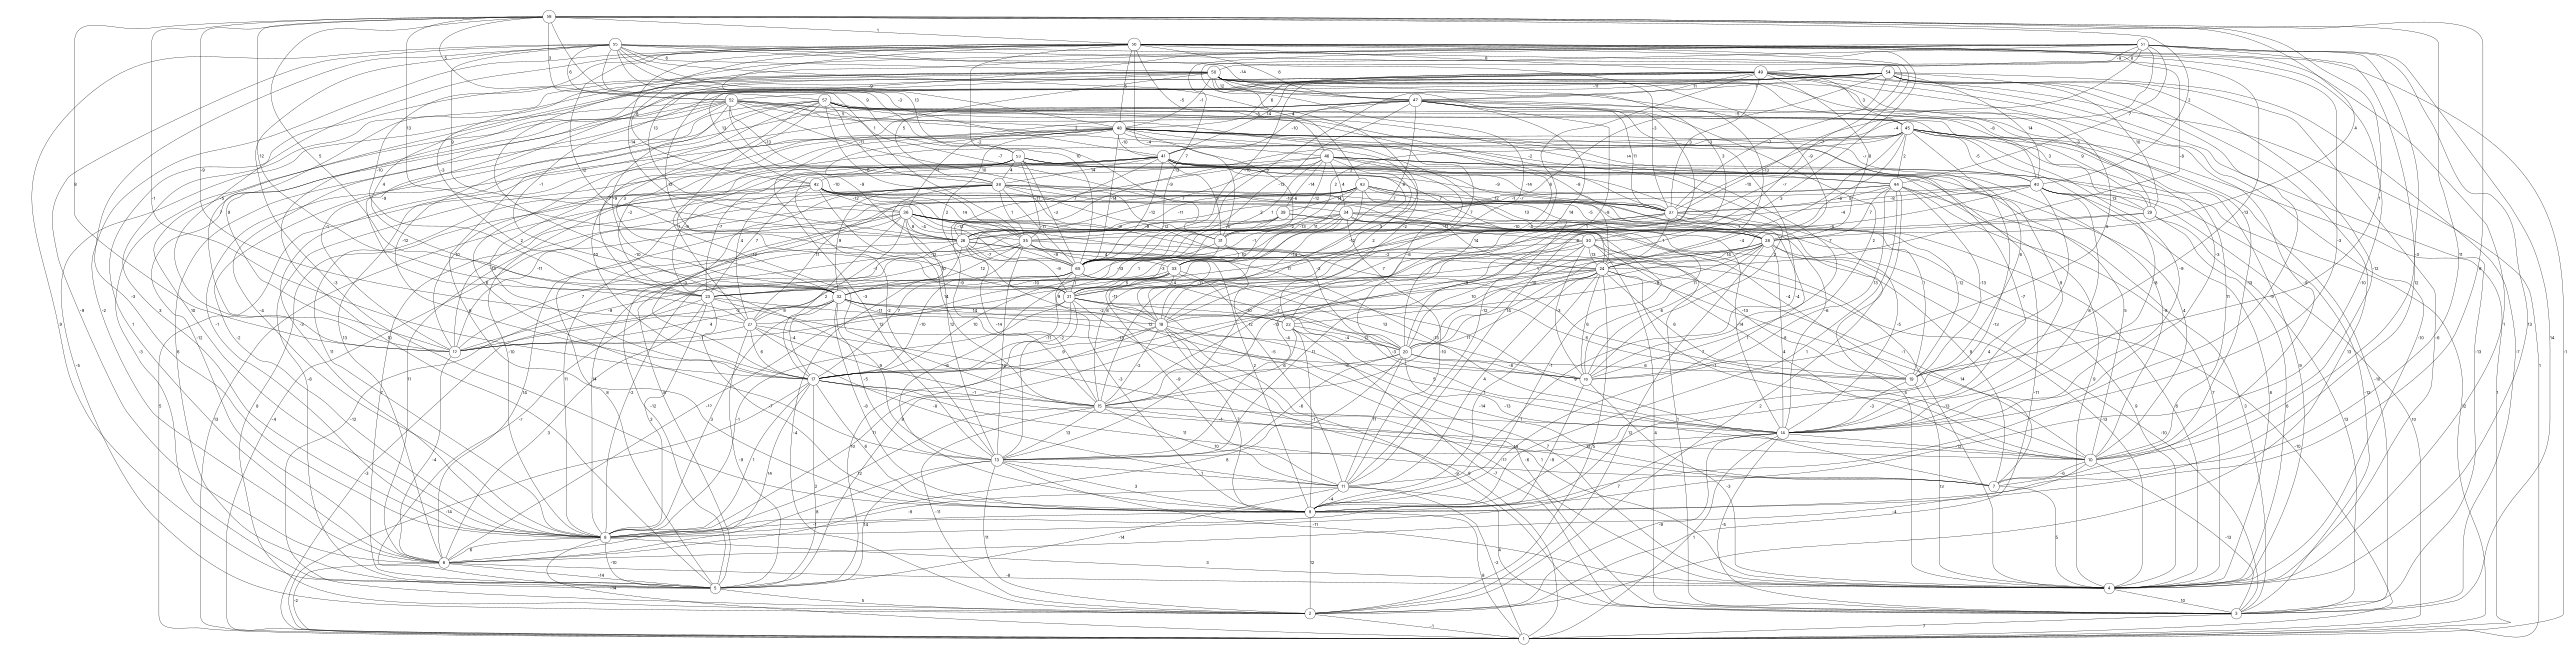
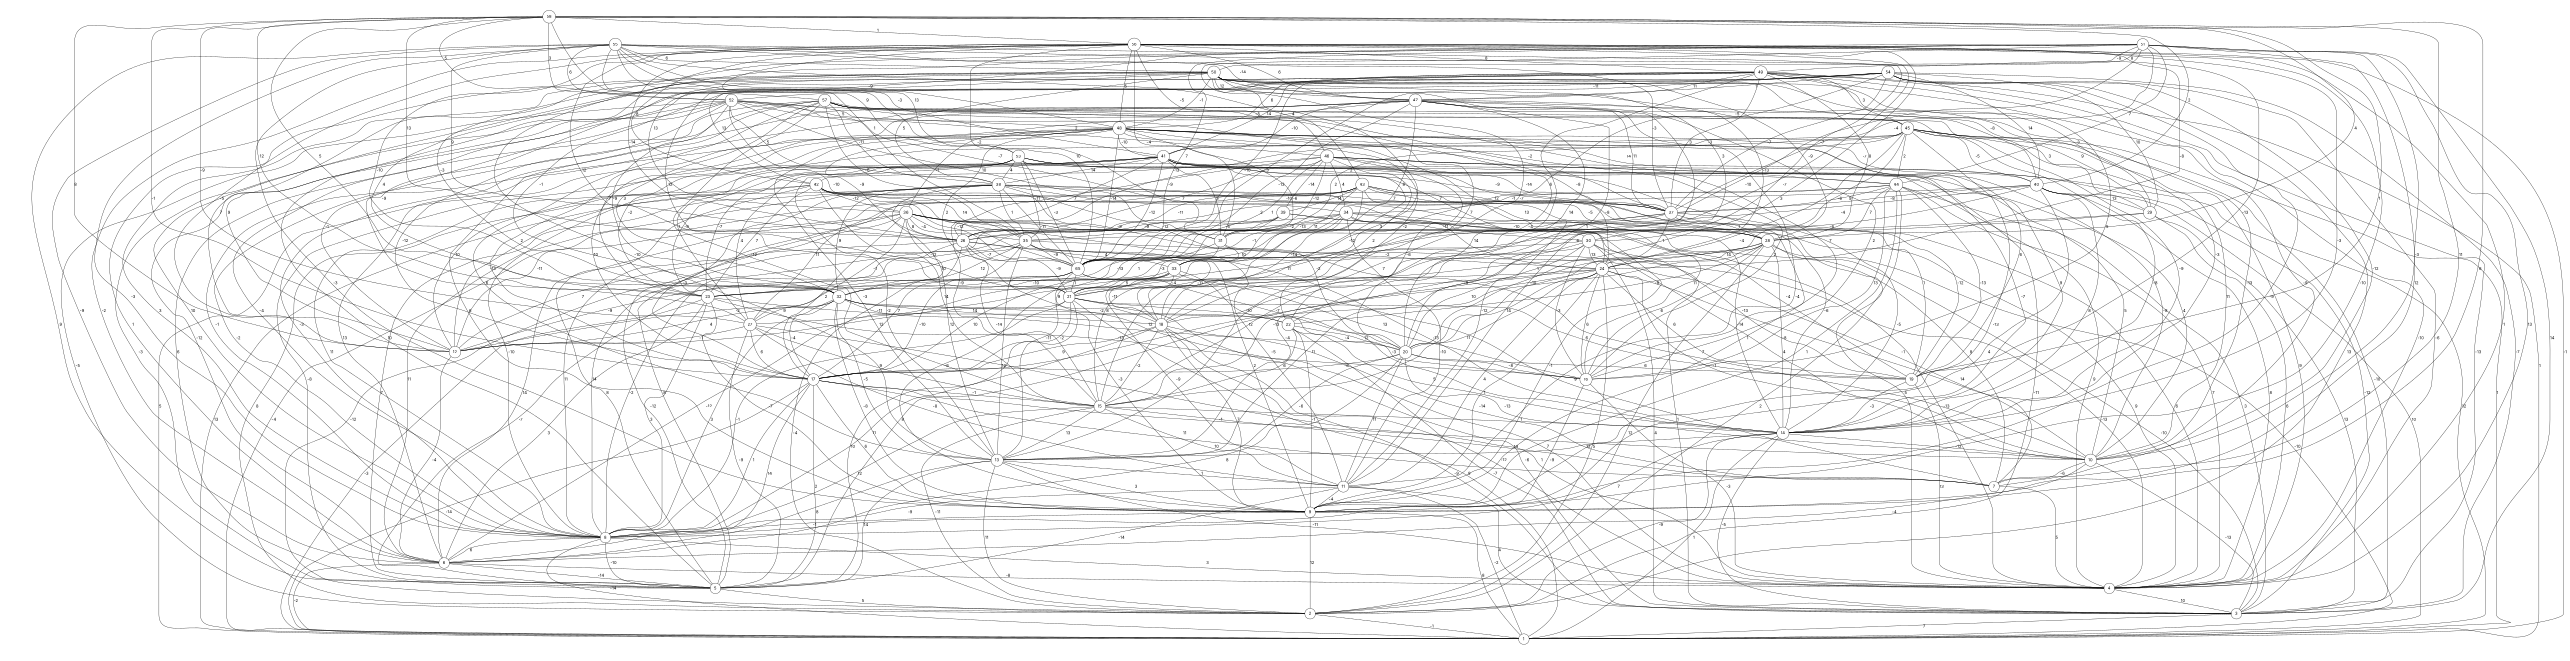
edge "52" -- "38": label "-13" -> "5"
